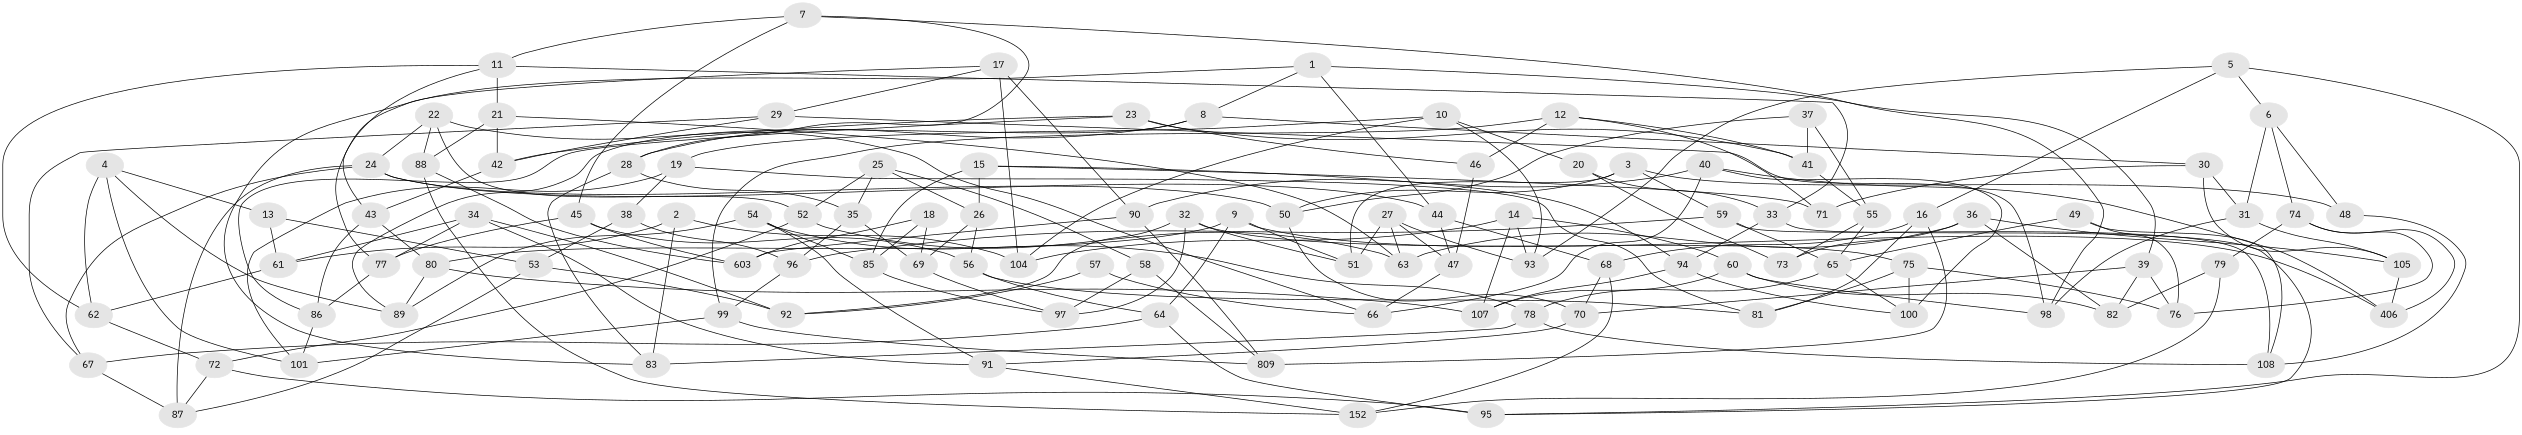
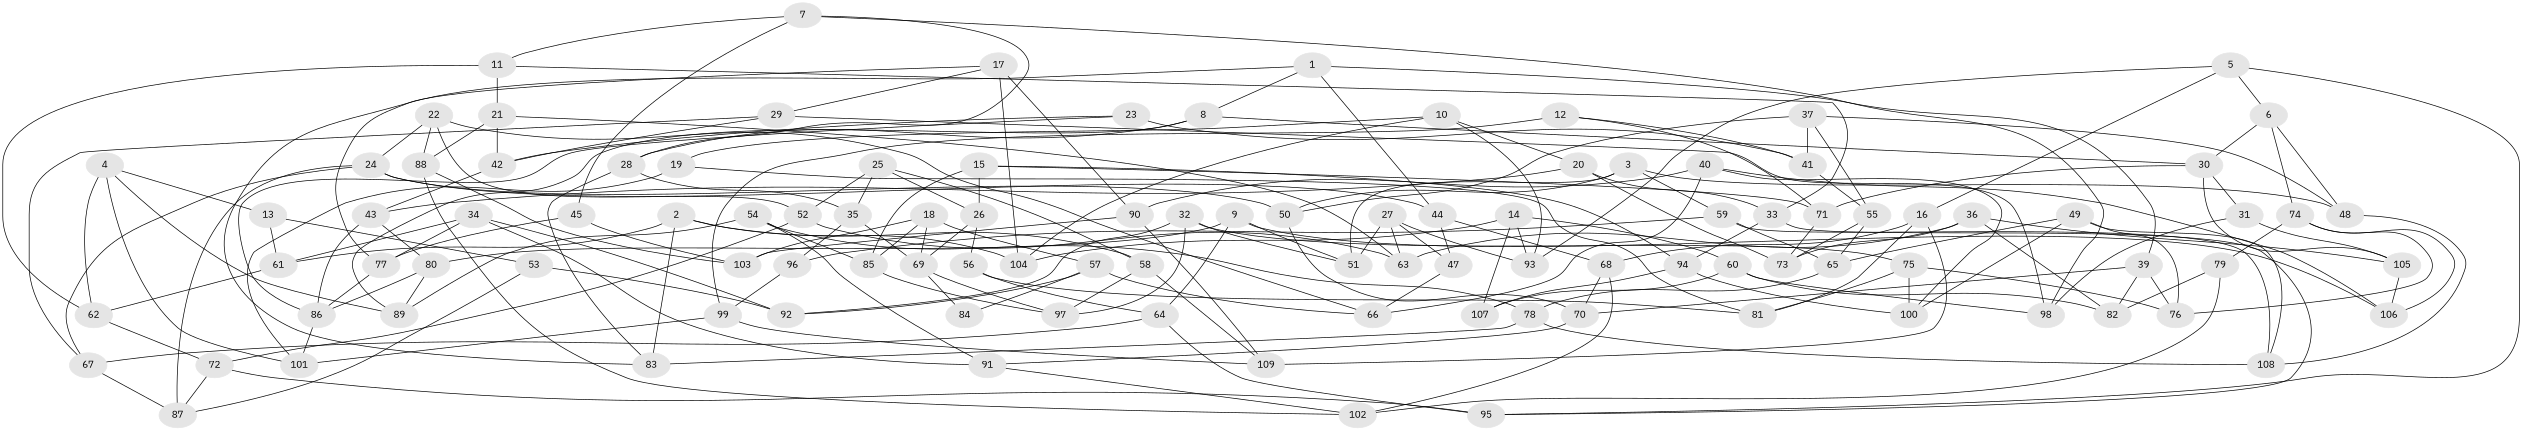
edge "11" -- "43": now "20" -- "43"
edge "37" -- "48": added
node "46": removed
edge "6" -- "31": now "6" -- "30"
node "38": removed
edge "2" -- "58": added
edge "45" -- "56": removed
edge "71" -- "73": added
edge "18" -- "57": added
node "603": label "603" -> "103"
edge "65" -- "100": now "49" -- "100"
edge "80" -- "107": now "80" -- "86"
node "84": added
node "406": label "406" -> "106"
node "809": label "809" -> "109"
node "152": label "152" -> "102"
